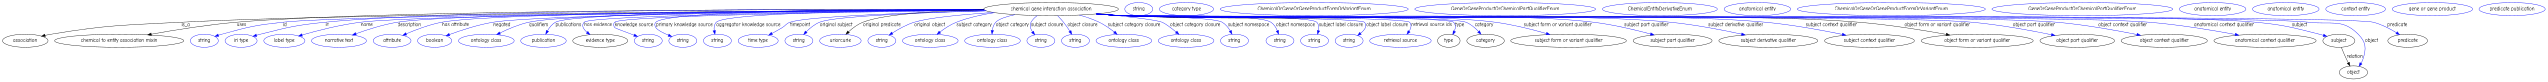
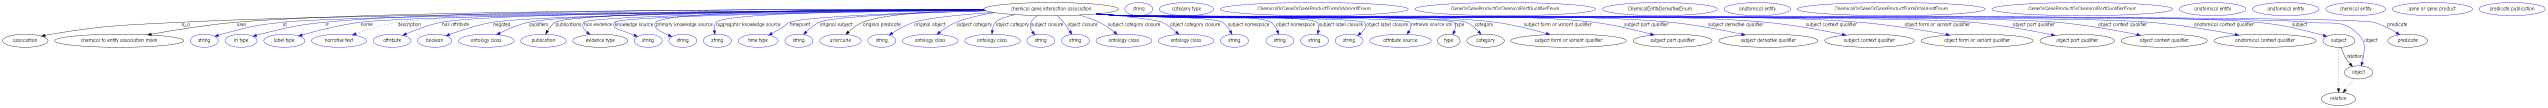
node "context entity": label "context entity" -> "chemical entity"
edge "chemical gene interaction association" -> "publication": color blue -> black
edge "chemical gene interaction association" -> "narrative text": style solid -> dotted
edge "chemical gene interaction association" -> "object form or variant qualifier": color black -> blue
node "retrieval source": label "retrieval source" -> "attribute source"
node "relation": added
